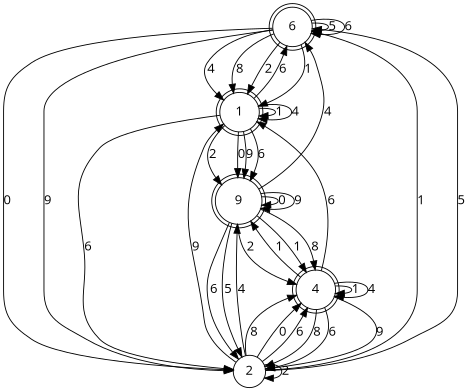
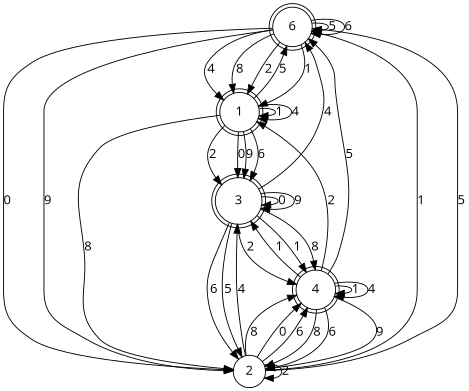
edge "1" -> "6": label "6" -> "5"
edge "4" -> "6": added, label "5"
node "9": label "9" -> "3"
edge "4" -> "1": label "6" -> "2"
edge "1" -> "2": label "6" -> "8"
edge "2" -> "1": removed, label "9"
